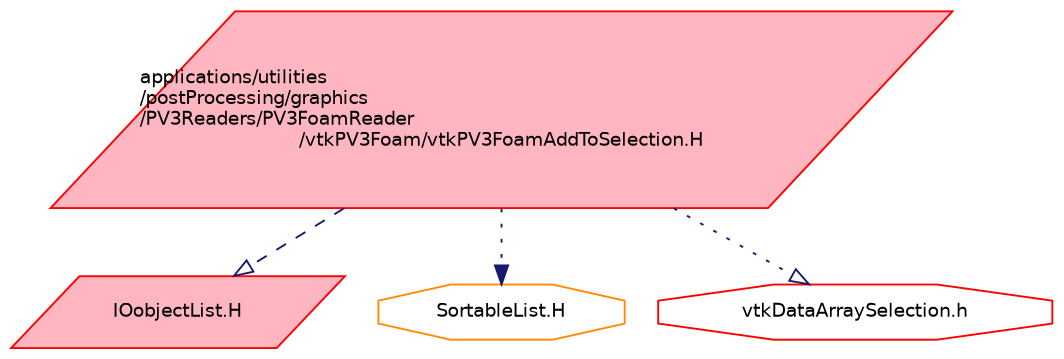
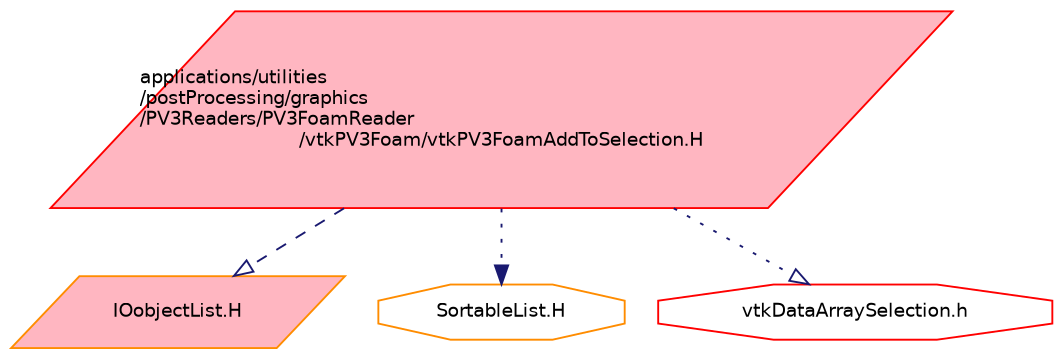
node "IOobjectList.H": color red -> darkorange
